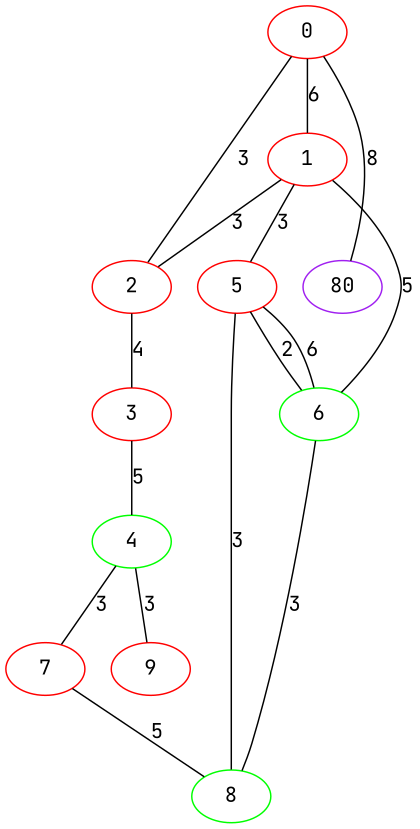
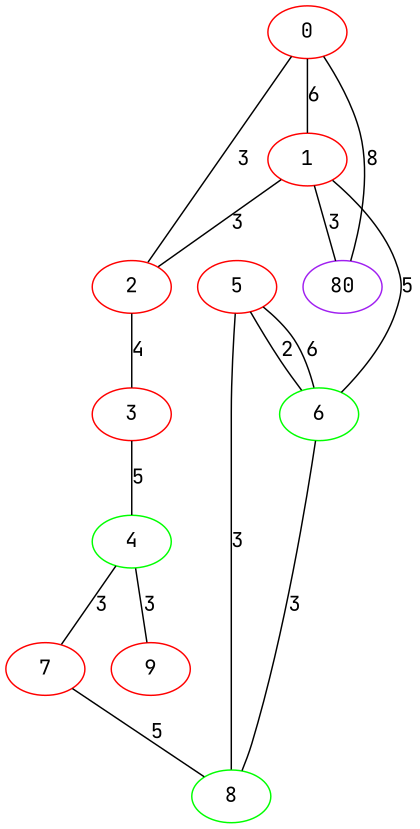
edge "1" -- "5": now "1" -- "80"
